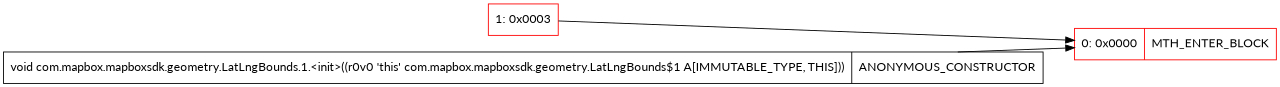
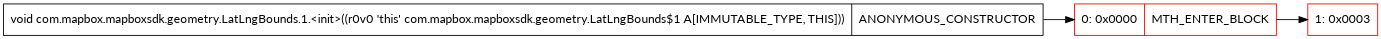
edge "1: 0x0003" -> "0: 0x0000": reversed
